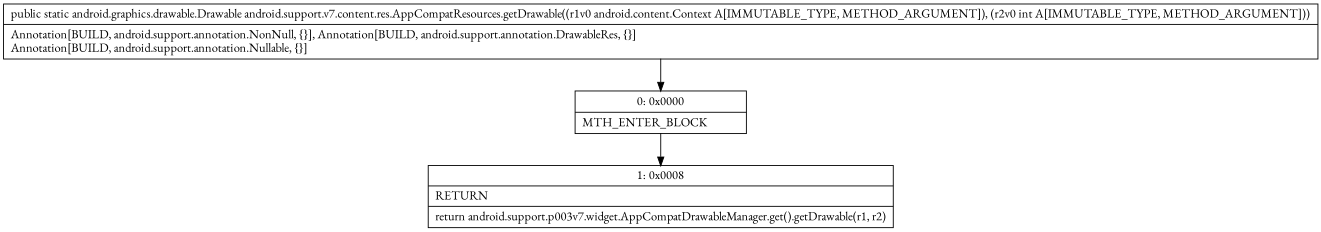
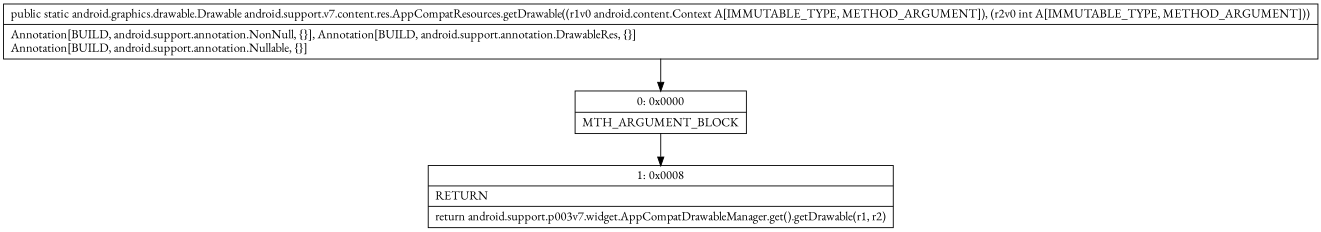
node "0: 0x0000": text "MTH_ENTER_BLOCK" -> "MTH_ARGUMENT_BLOCK"
